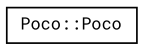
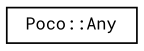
node "Poco::Poco": label "Poco::Poco" -> "Poco::Any"
